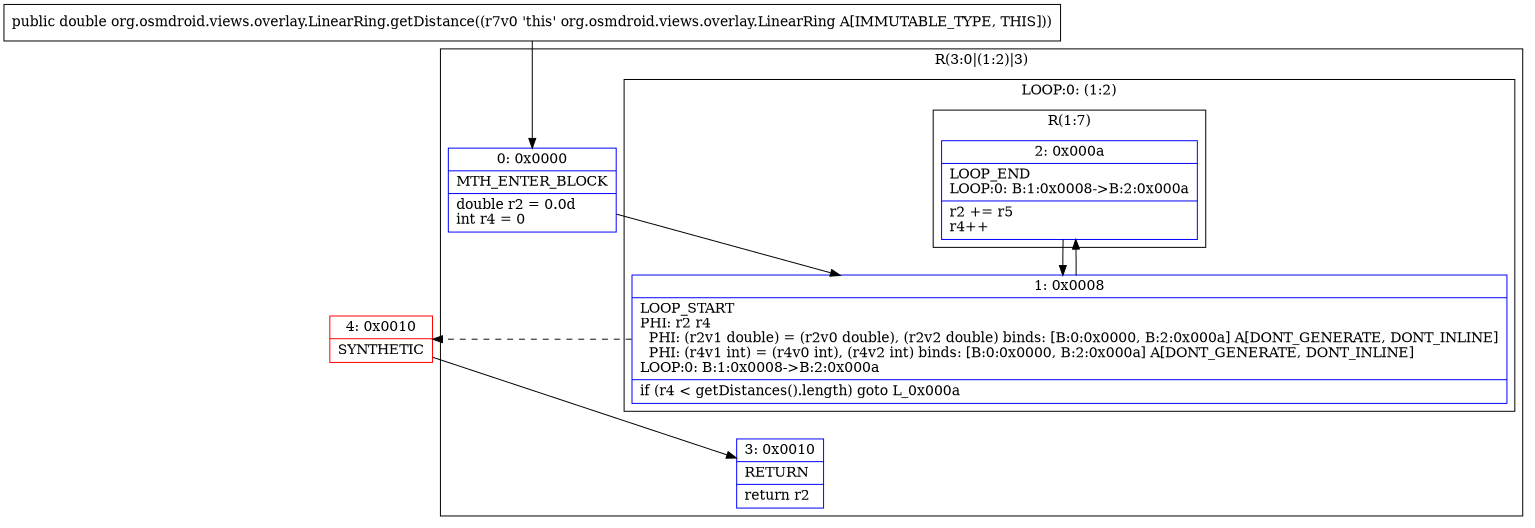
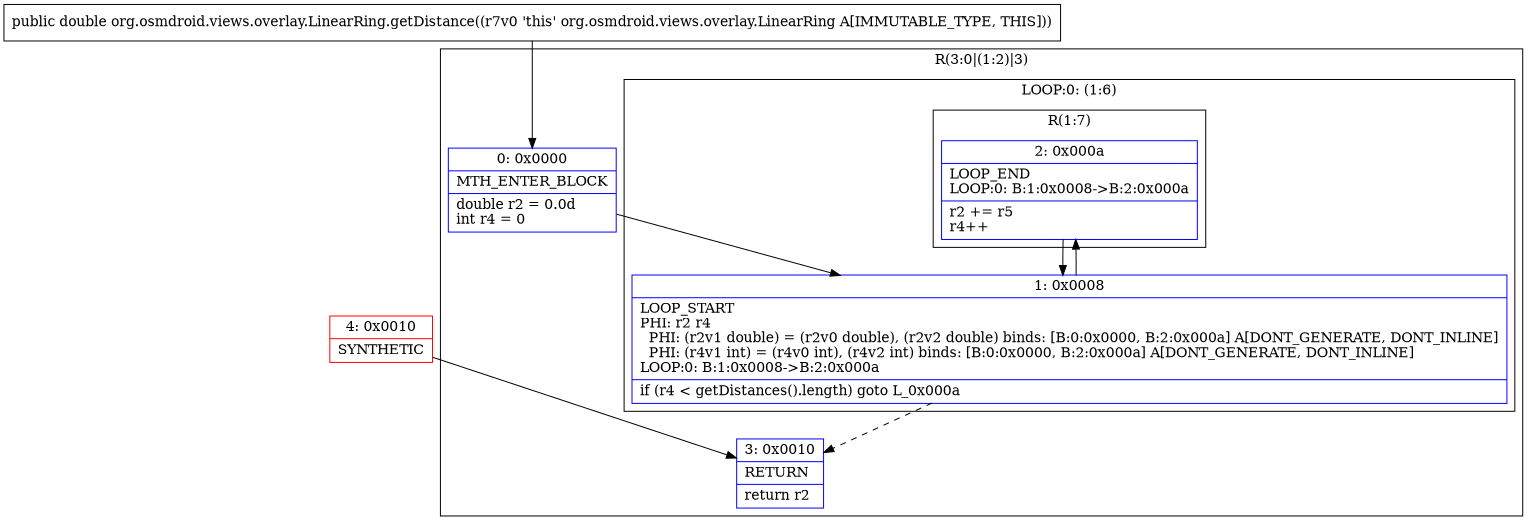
cluster "LOOP:0: (1:2)": label "LOOP:0: (1:2)" -> "LOOP:0: (1:6)"
edge "1: 0x0008" -> "4: 0x0010": now "1: 0x0008" -> "3: 0x0010"
